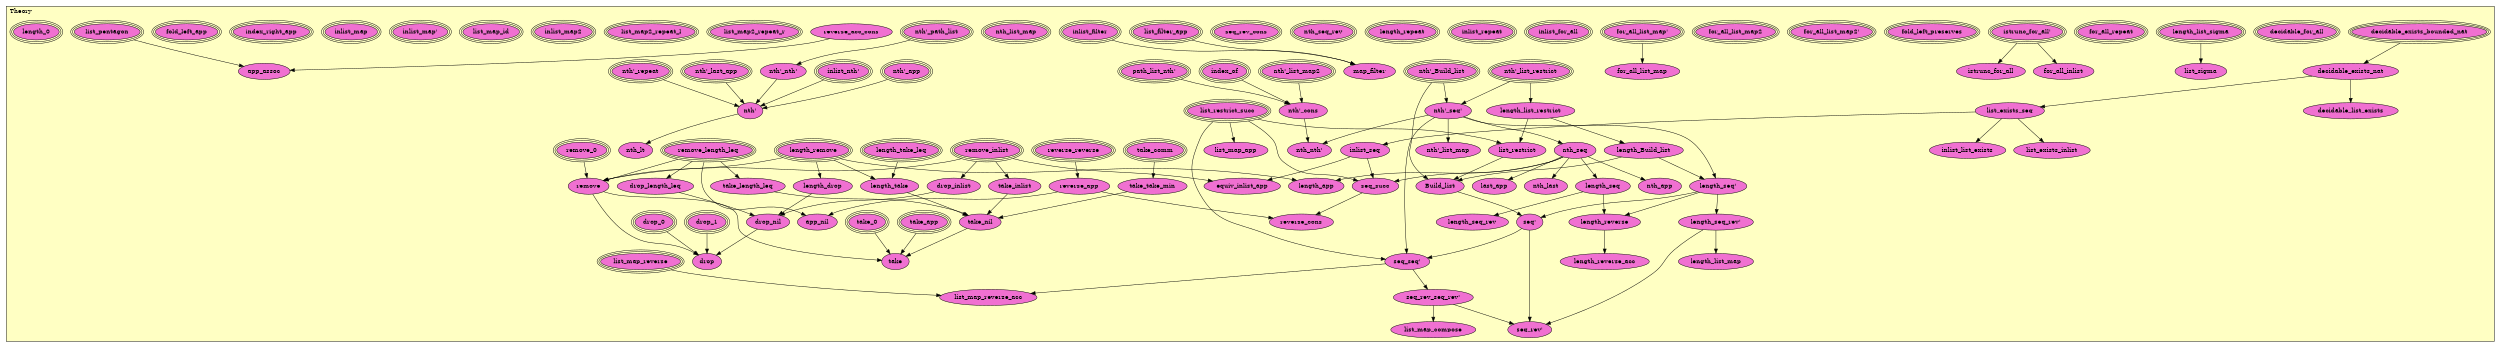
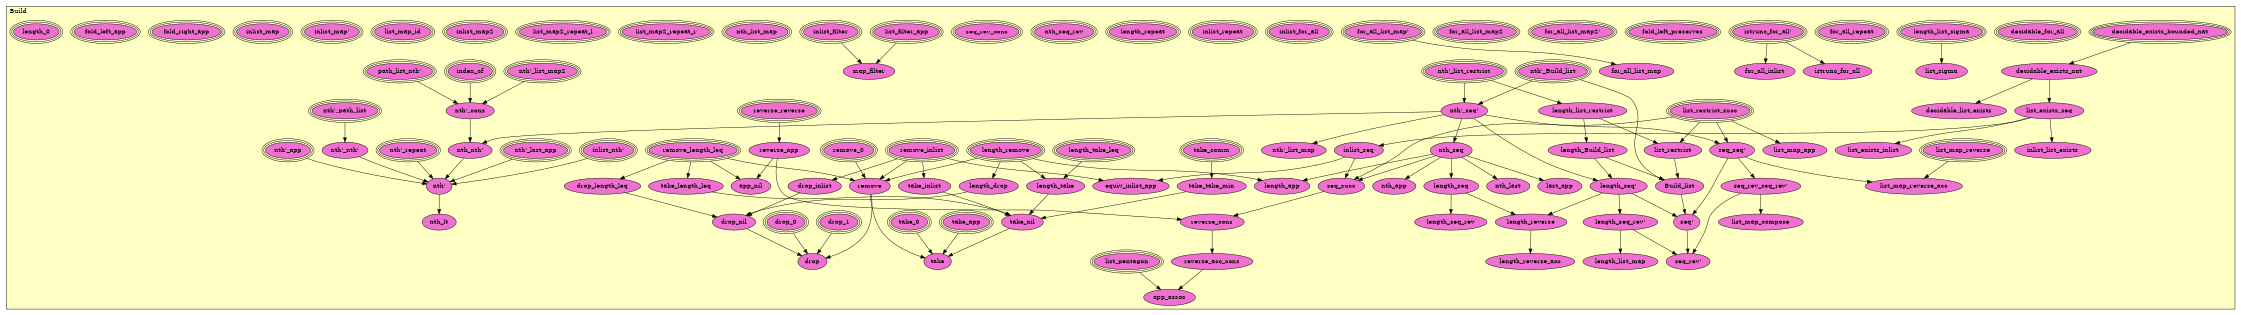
cluster "Theory": label "Theory" -> "Build"
node "index_right_app": label "index_right_app" -> "fold_right_app"
edge "nth_nth'" -> "nth'": added
edge "reverse_cons" -> "reverse_acc_cons": added
edge "seq'" -> "seq_seq'": reversed
